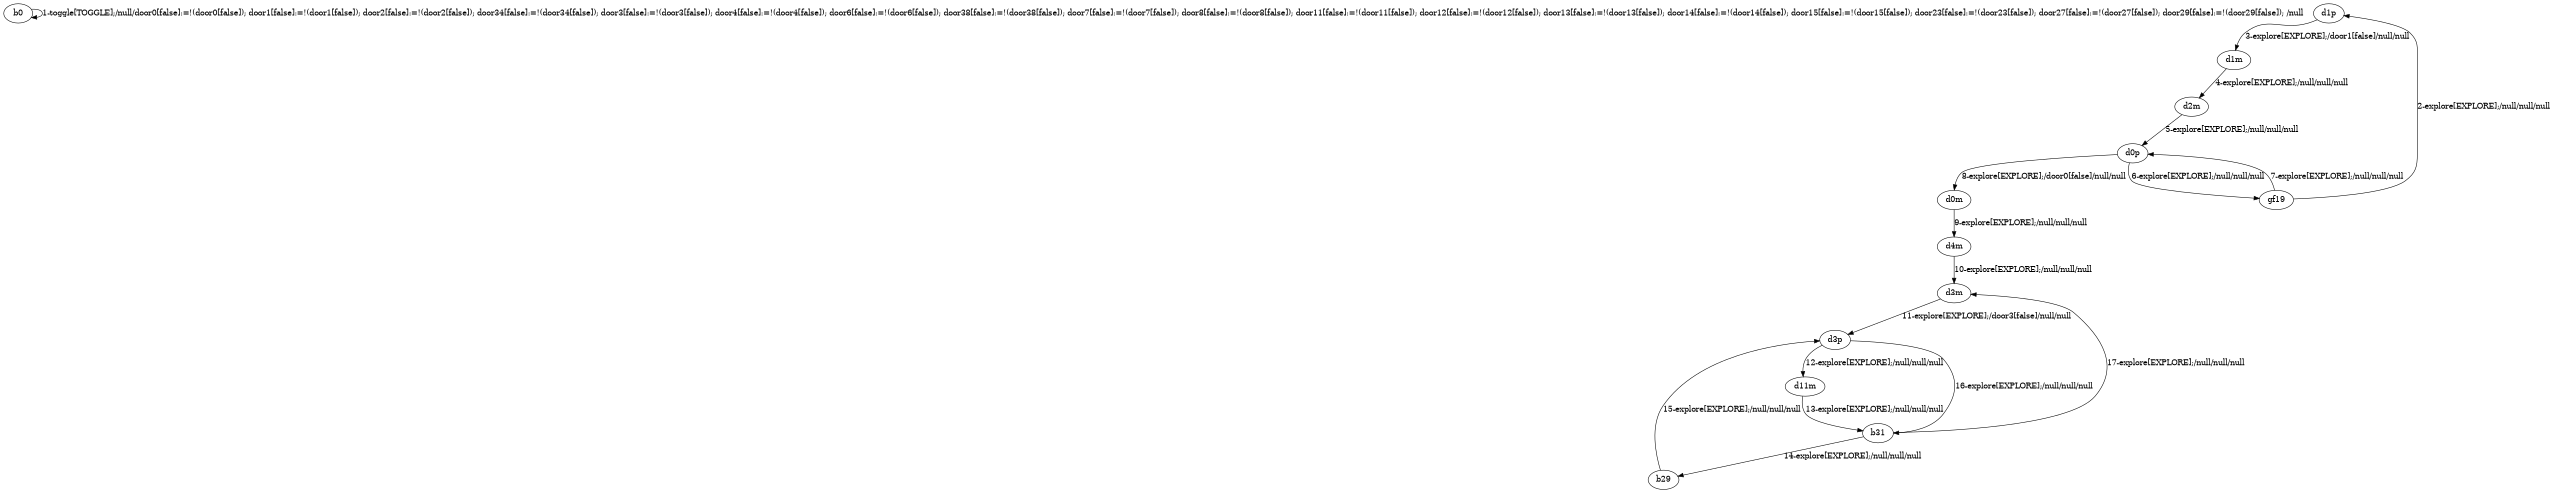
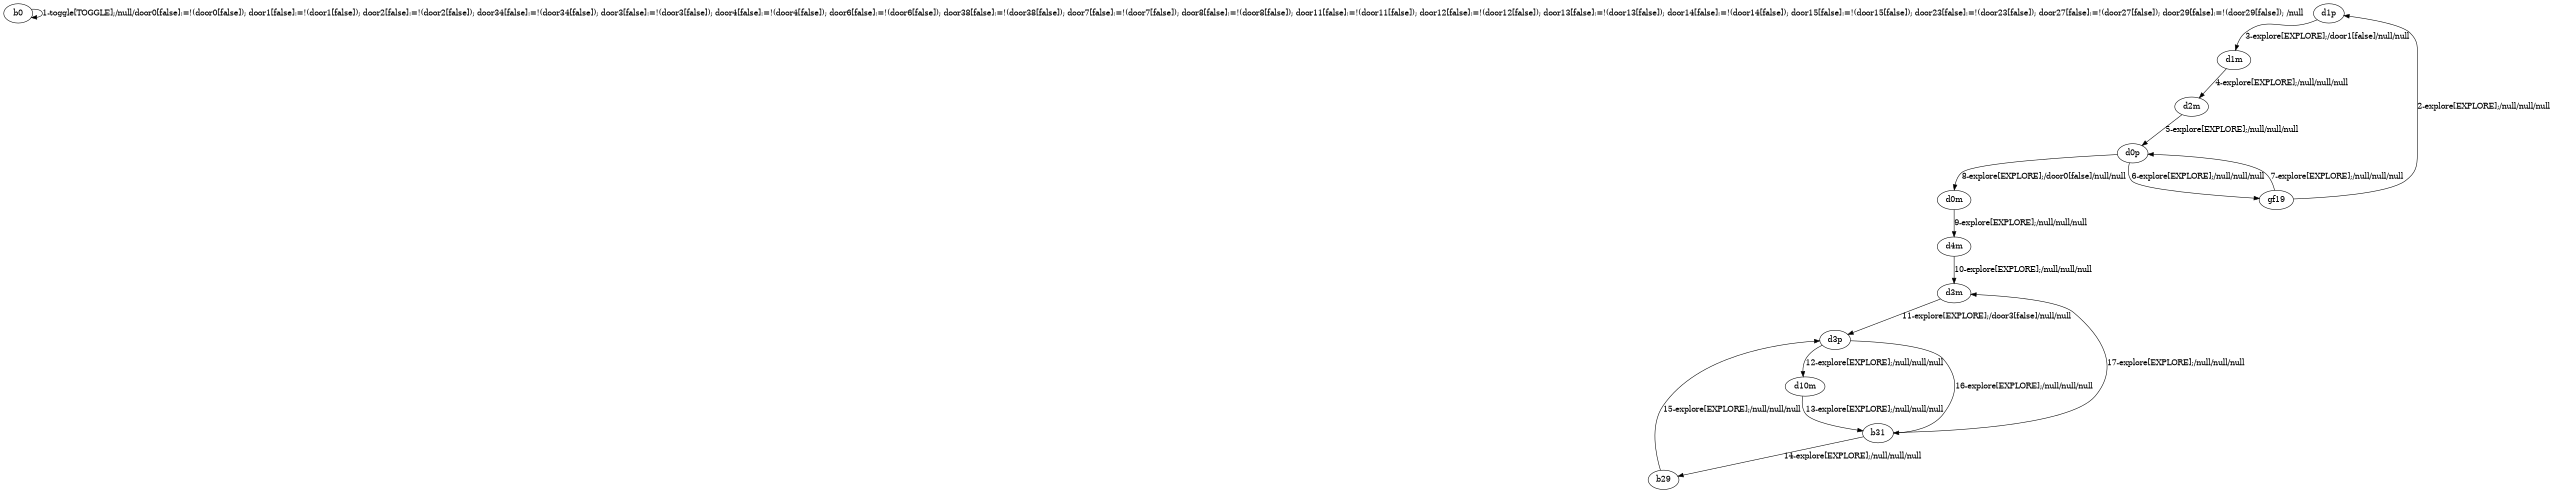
node "d11m": label "d11m" -> "d10m"
